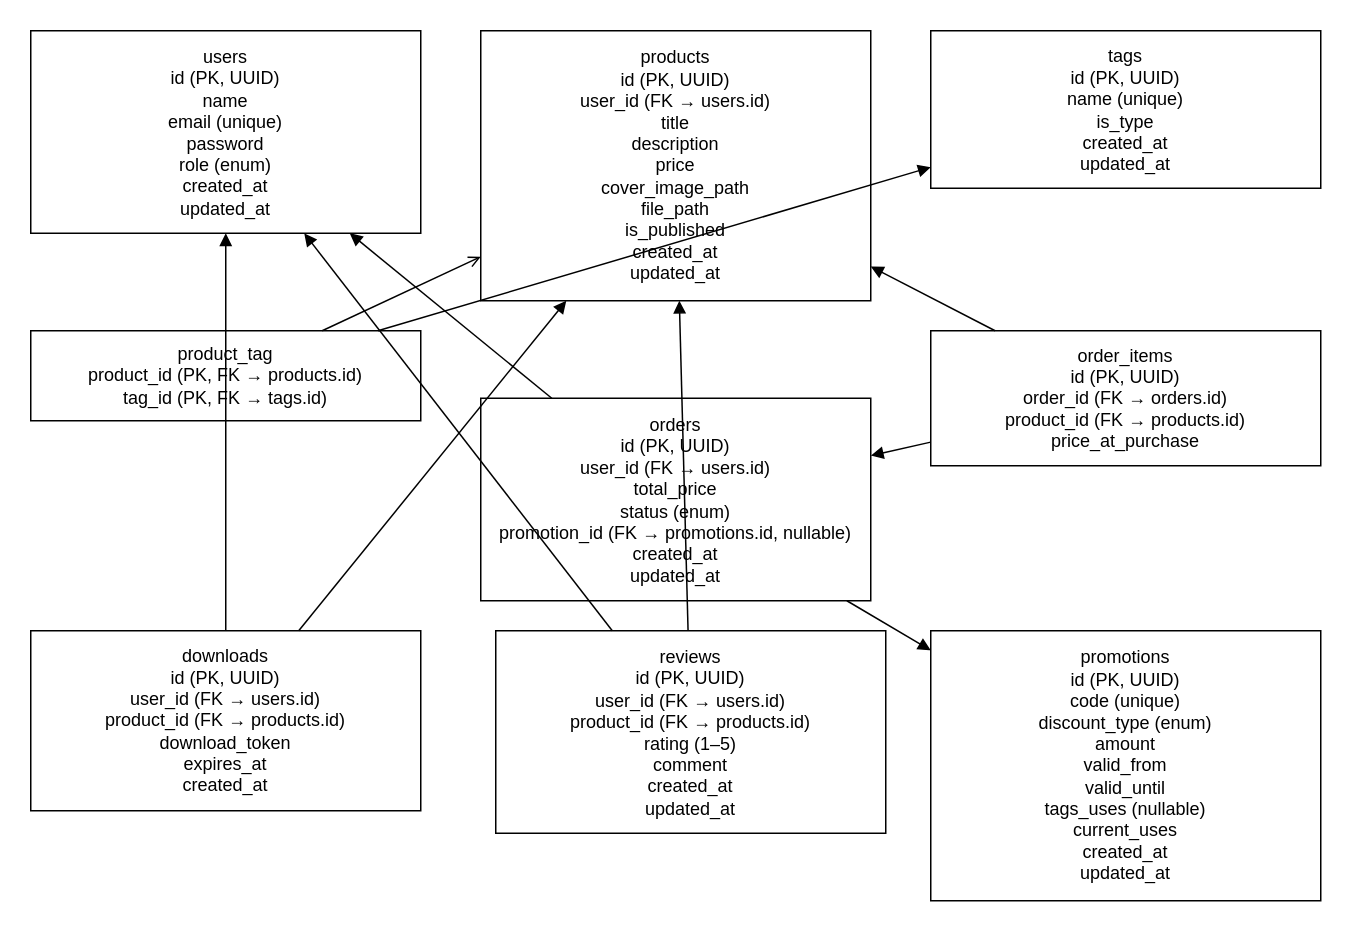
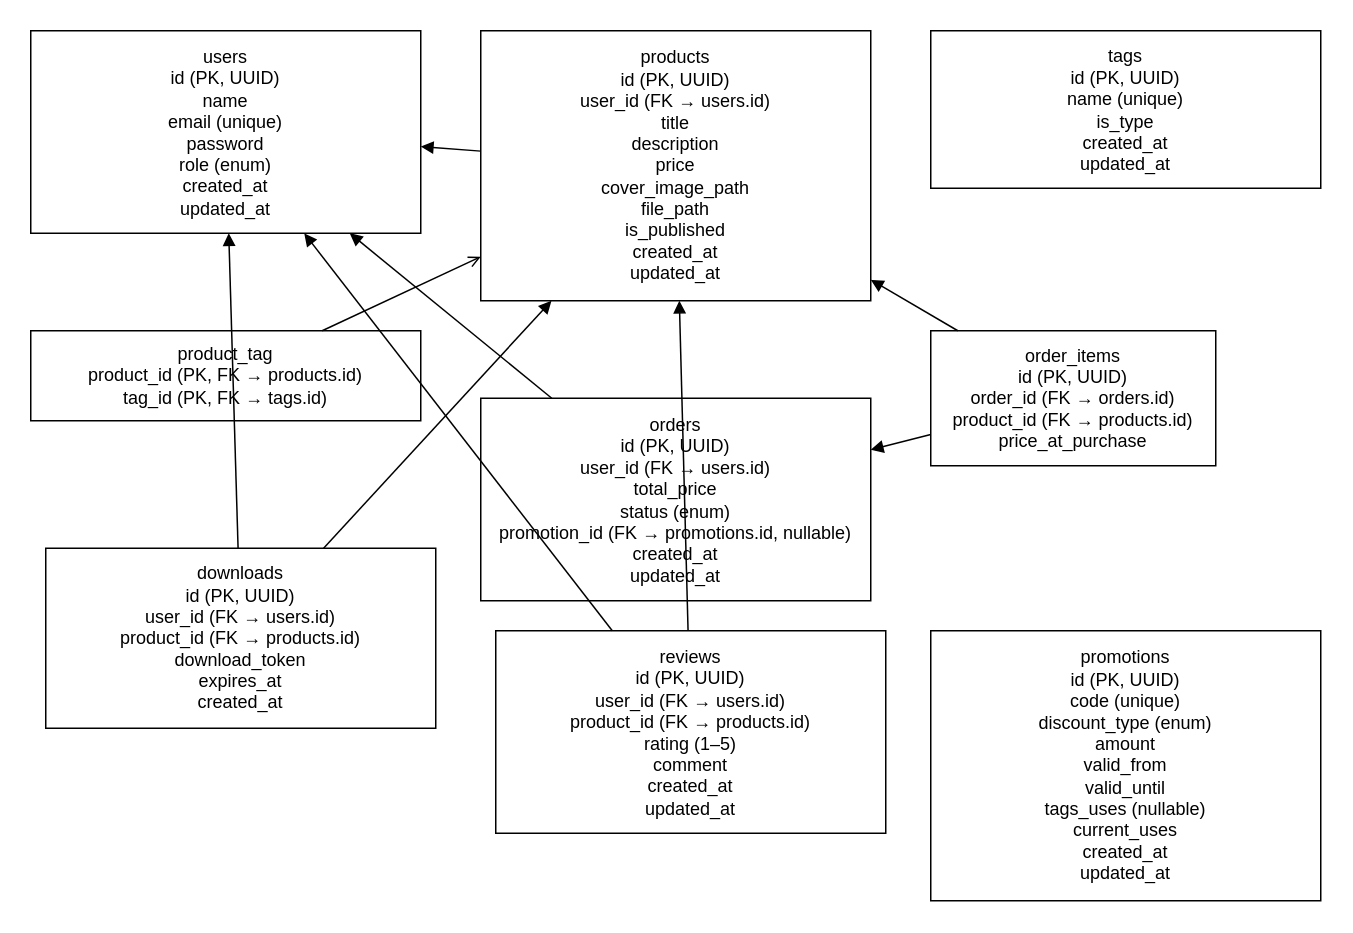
edge "products id (PK, UUID) user_id (FK → users.id) title description price cover_image_path file_path is_published created_at updated_at" -> "users id (PK, UUID) name email (unique) password role (enum) created_at updated_at": added
edge "product_tag product_id (PK, FK → products.id) tag_id (PK, FK → tags.id)" -> "tags id (PK, UUID) name (unique) is_type created_at updated_at": removed
node "order_items id (PK, UUID) order_id (FK → orders.id) product_id (FK → products.id) price_at_purchase": size 390x135 -> 285x135
edge "orders id (PK, UUID) user_id (FK → users.id) total_price status (enum) promotion_id (FK → promotions.id, nullable) created_at updated_at" -> "promotions id (PK, UUID) code (unique) discount_type (enum) amount valid_from valid_until tags_uses (nullable) current_uses created_at updated_at": removed
node "downloads id (PK, UUID) user_id (FK → users.id) product_id (FK → products.id) download_token expires_at created_at": moved (226, 721) -> (241, 638)
